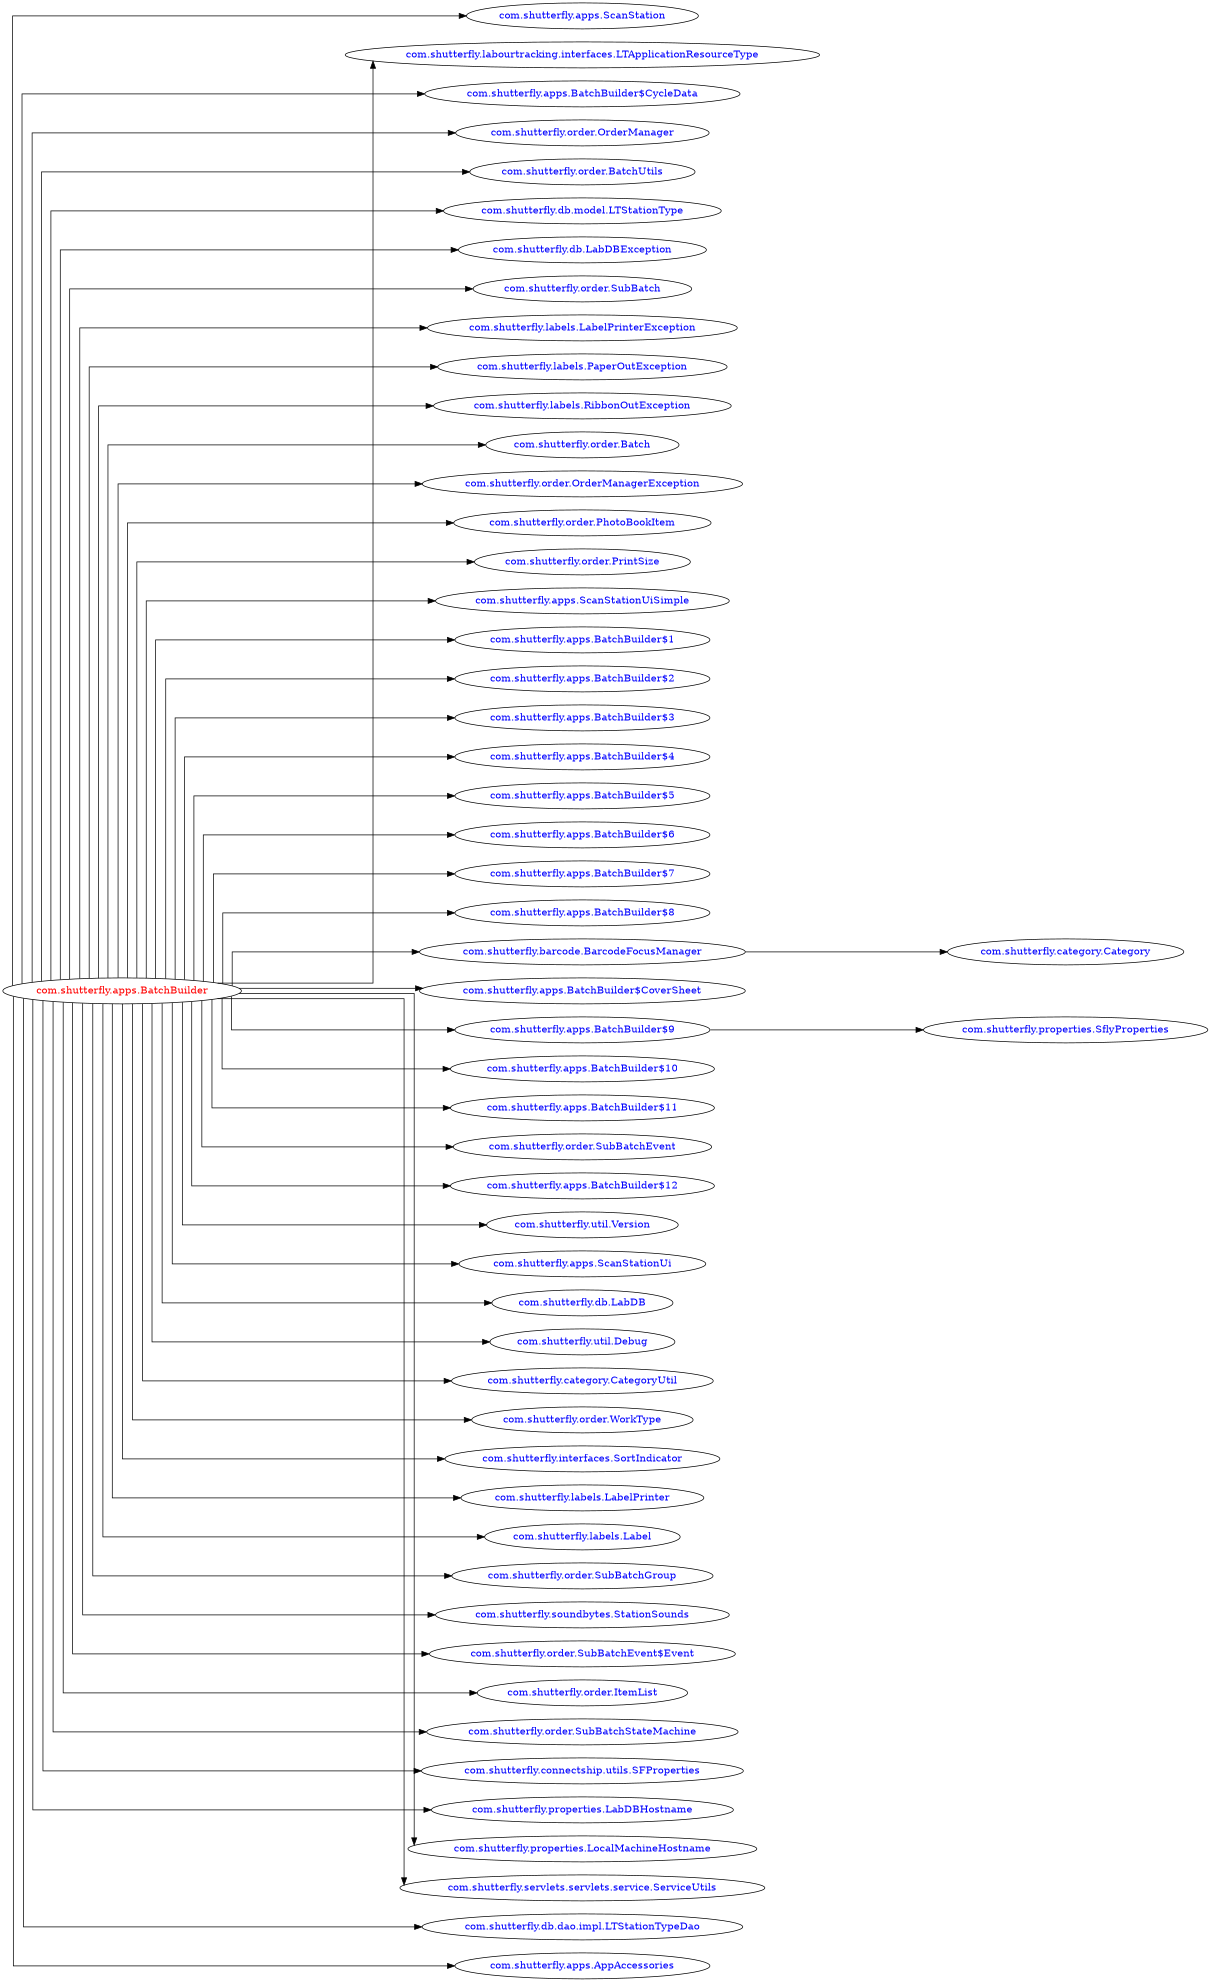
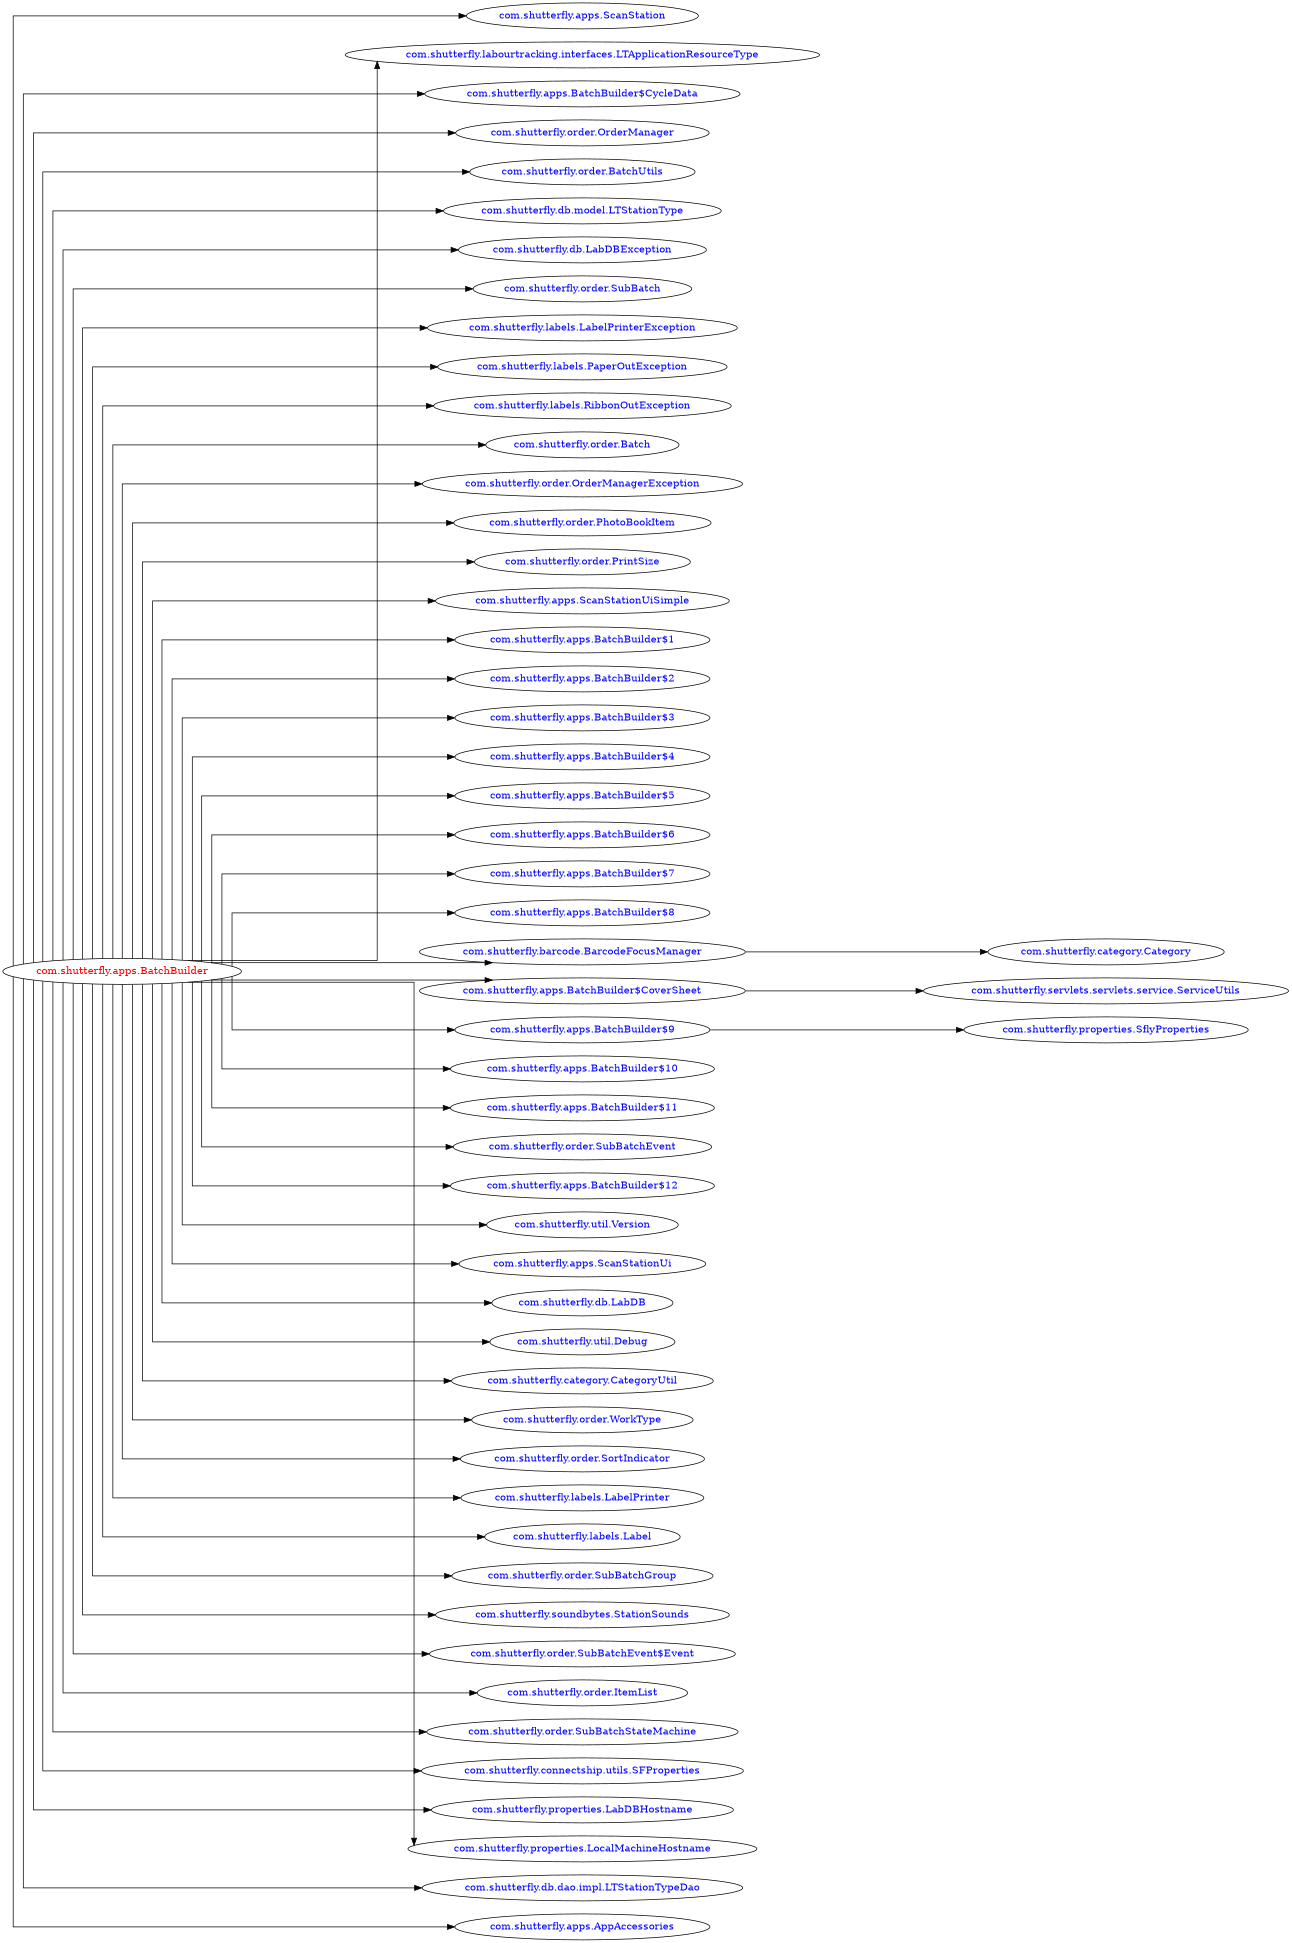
edge "com.shutterfly.apps.BatchBuilder" -> "com.shutterfly.servlets.servlets.service.ServiceUtils": now "com.shutterfly.apps.BatchBuilder$CoverSheet" -> "com.shutterfly.servlets.servlets.service.ServiceUtils"
node "com.shutterfly.interfaces.SortIndicator": label "com.shutterfly.interfaces.SortIndicator" -> "com.shutterfly.order.SortIndicator"
